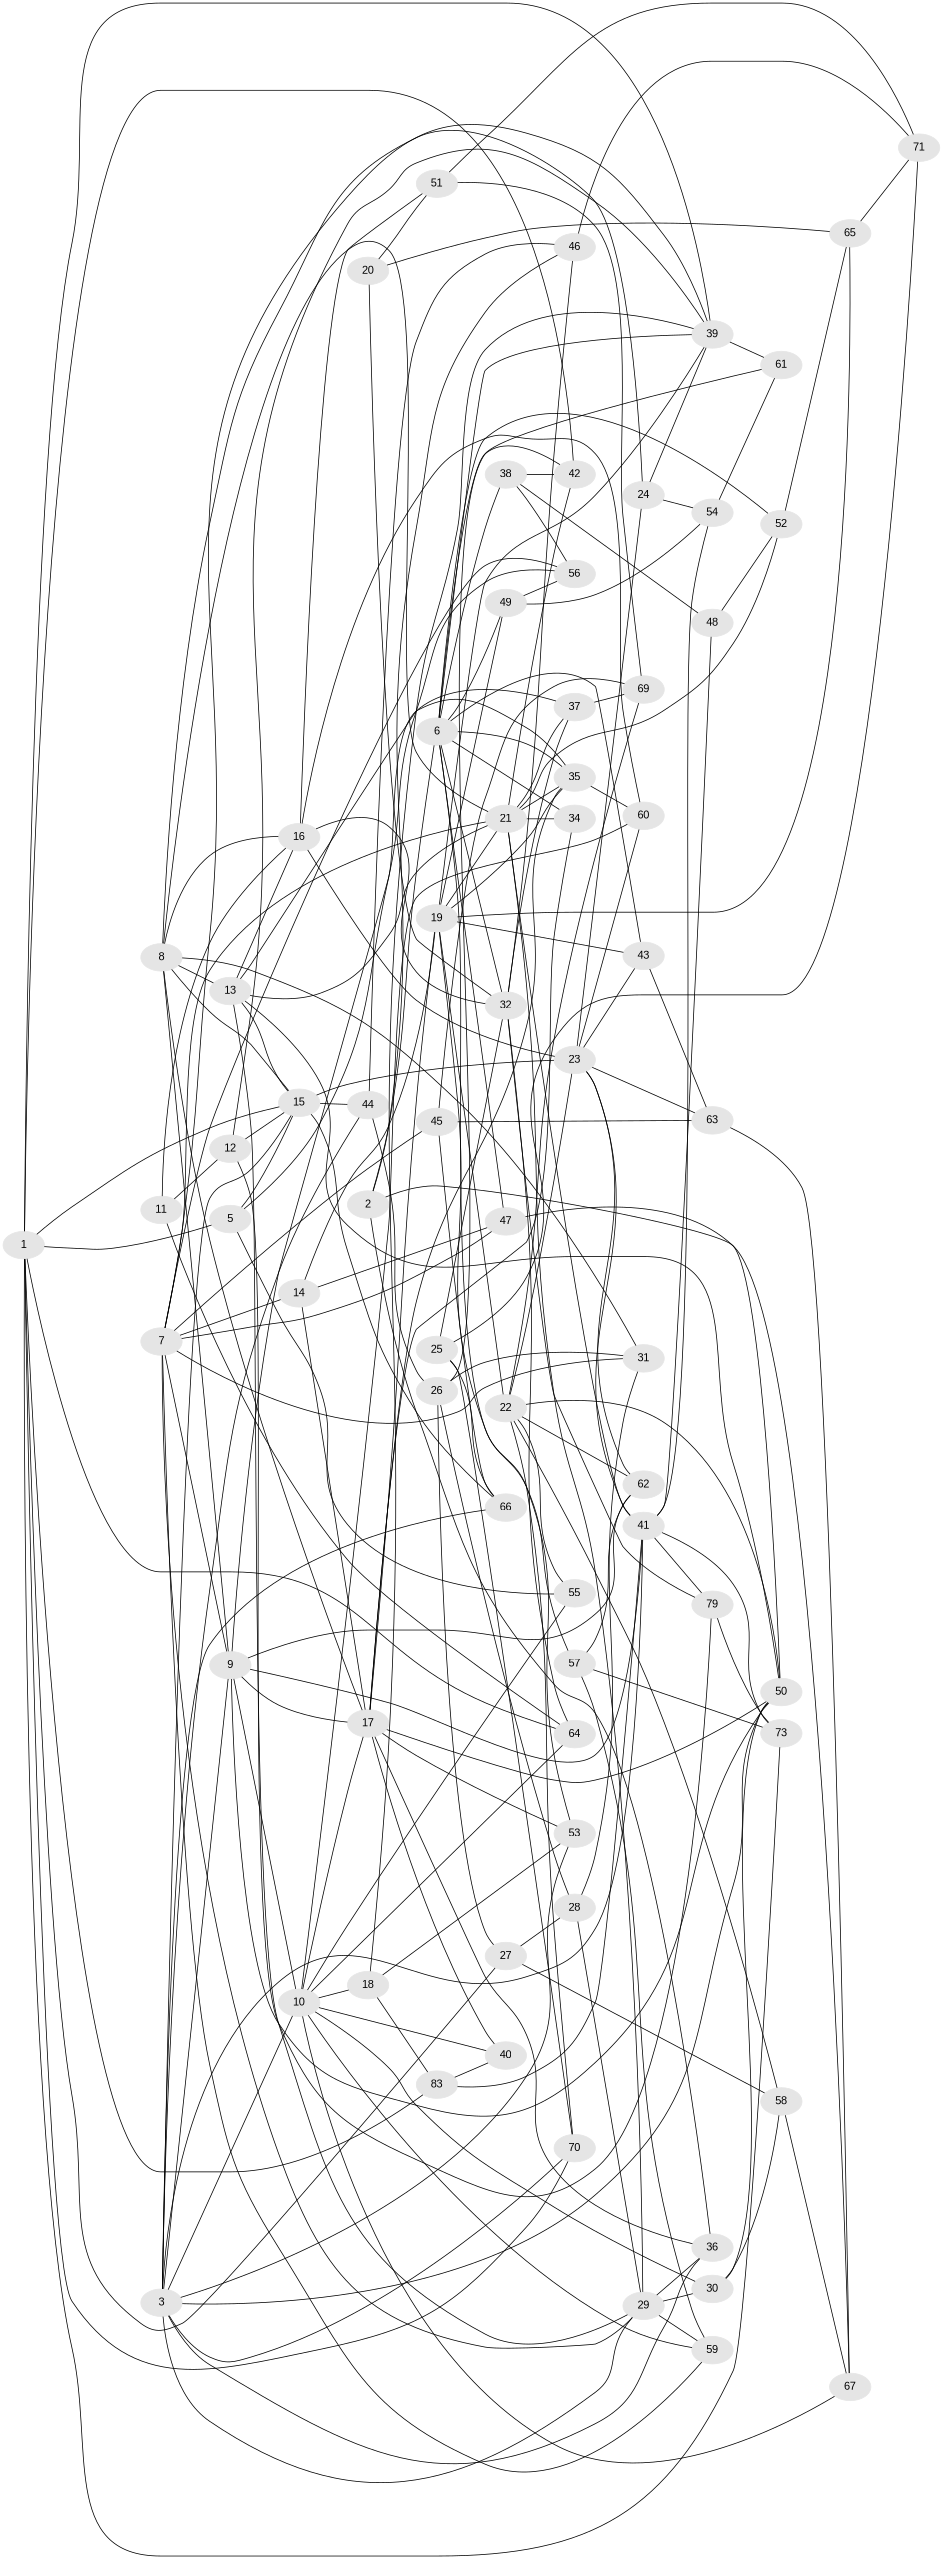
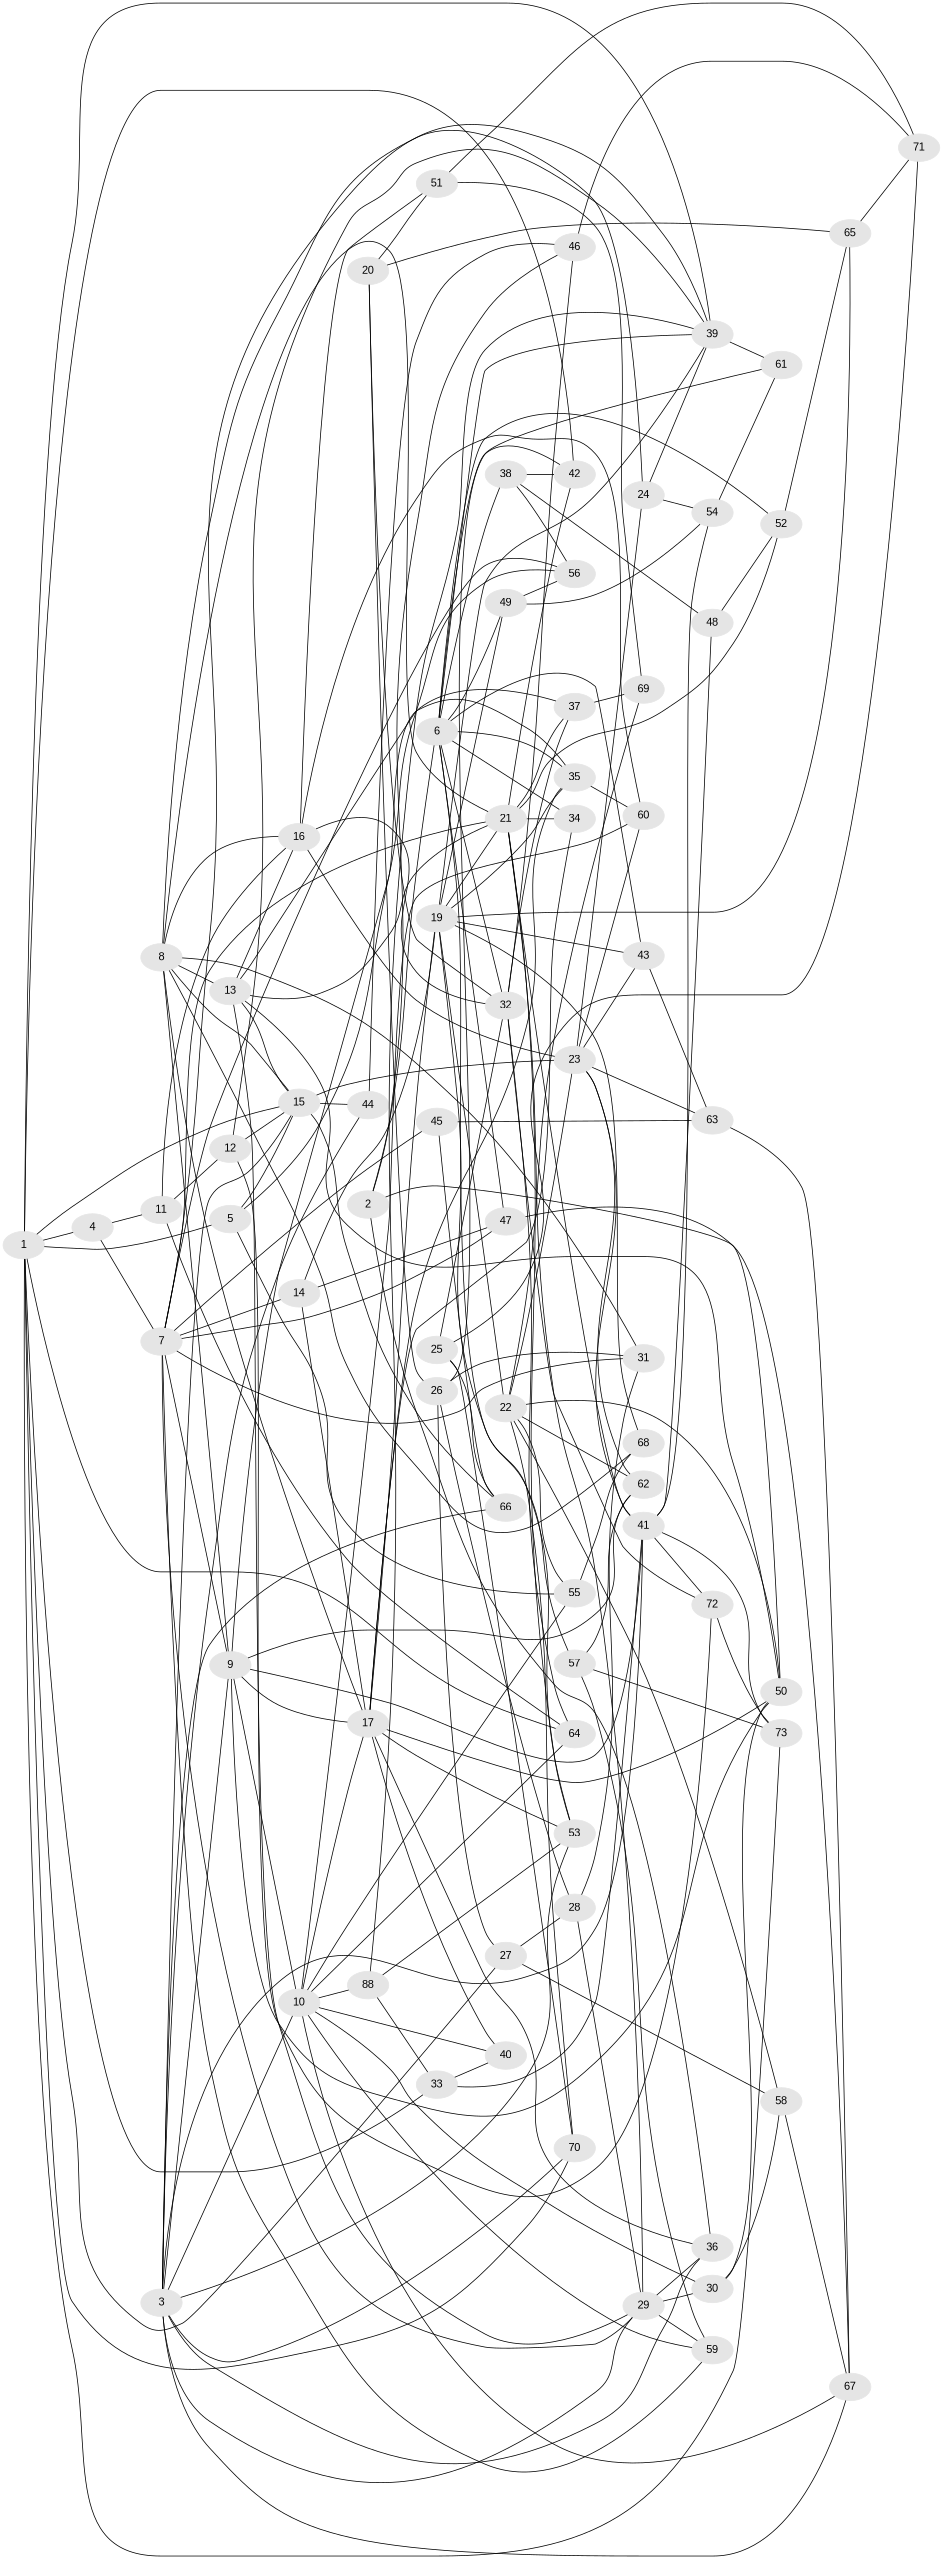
edge "35" -- "21": now "53" -- "21"
edge "69" -- "45": removed
node "4": added
edge "44" -- "26": now "20" -- "26"
node "68": added
node "79": label "79" -> "72"
node "18": label "18" -> "88"
node "83": label "83" -> "33"
edge "50" -- "3": now "67" -- "3"
